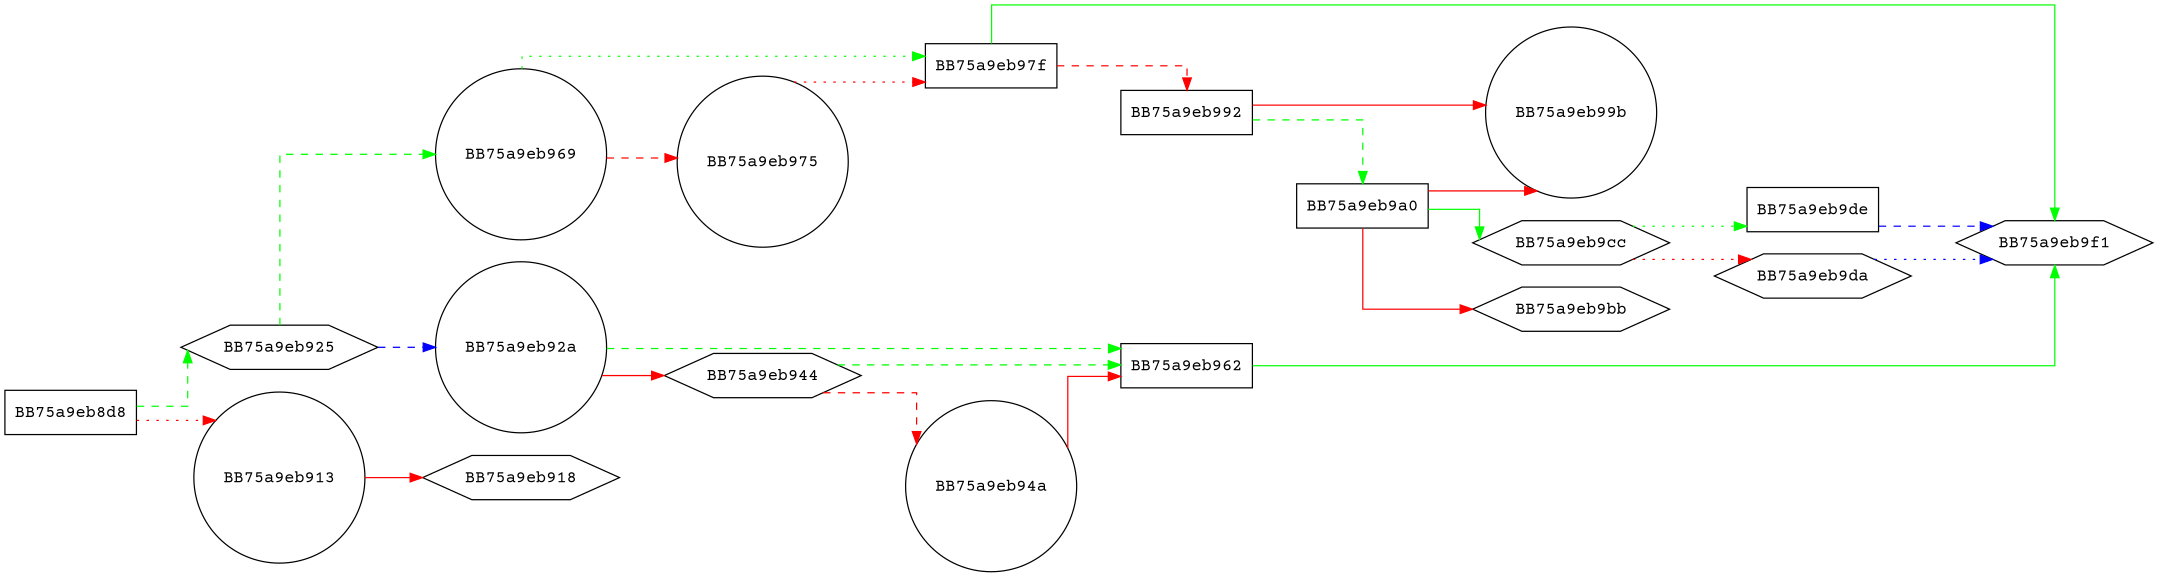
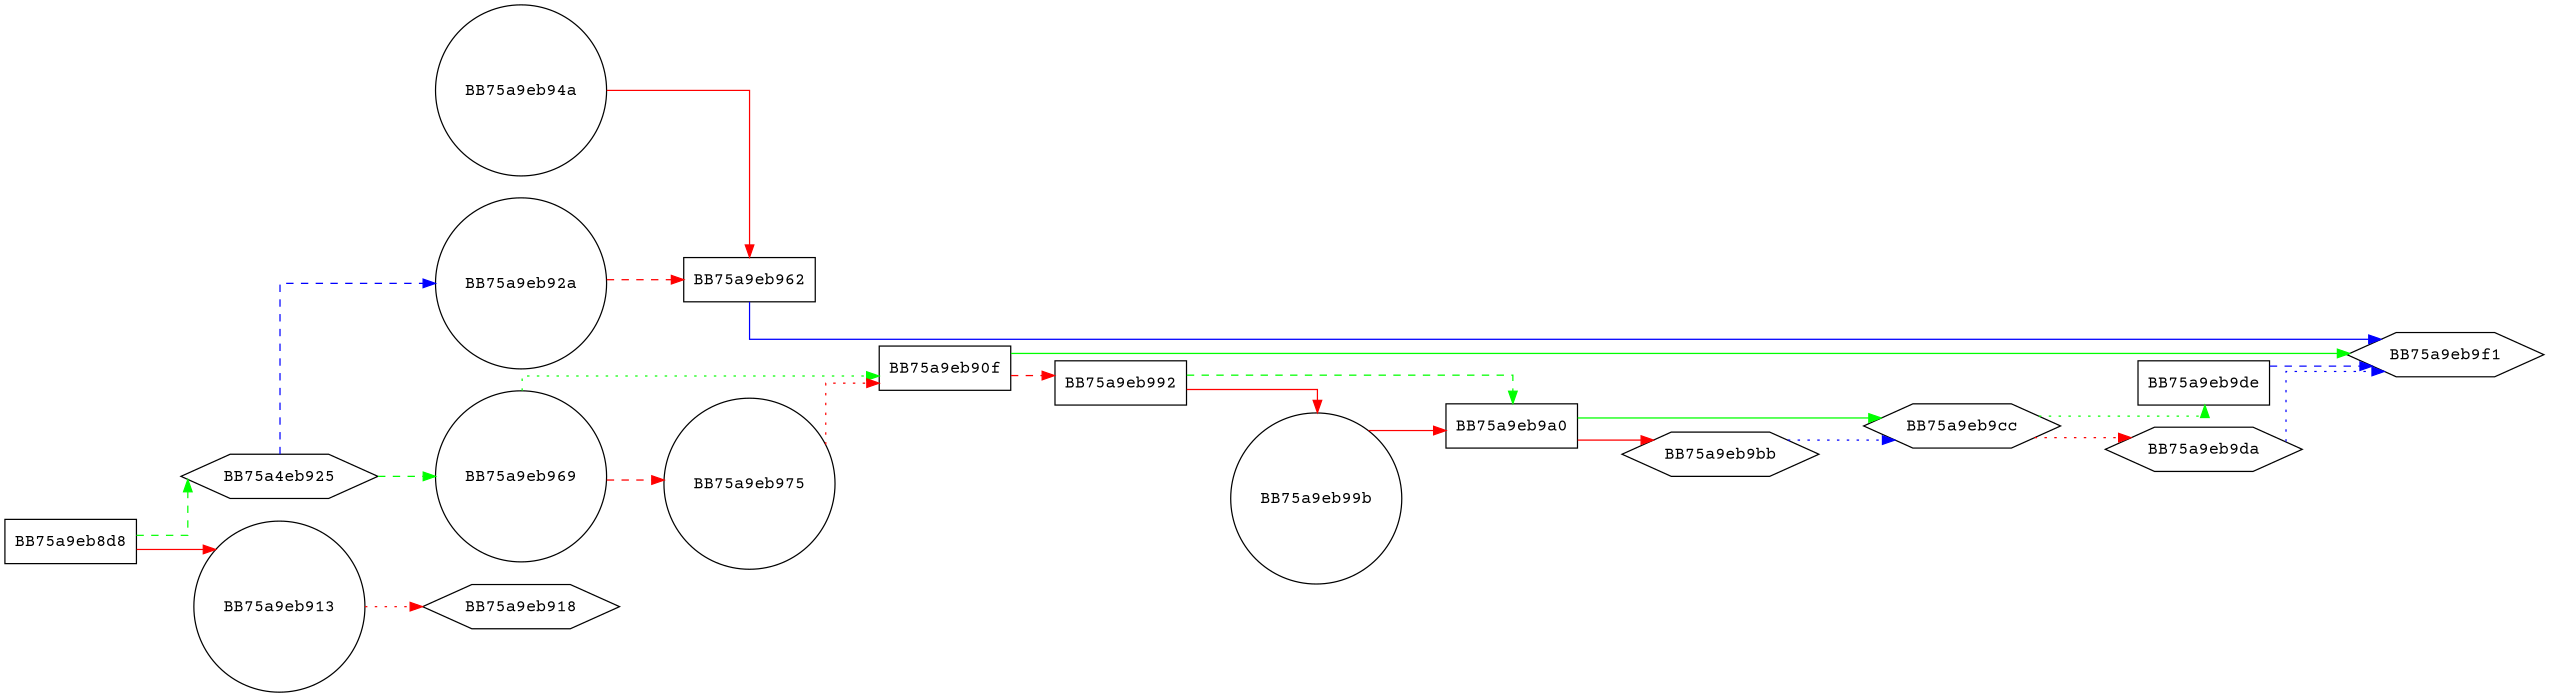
node "BB75a9eb97f": label "BB75a9eb97f" -> "BB75a9eb90f"
edge "BB75a9eb9a0" -> "BB75a9eb99b": reversed
node "BB75a9eb925": label "BB75a9eb925" -> "BB75a4eb925"
edge "BB75a9eb92a" -> "BB75a9eb962": color green -> red
edge "BB75a9eb962" -> "BB75a9eb9f1": color green -> blue
node "BB75a9eb944": removed
edge "BB75a9eb8d8" -> "BB75a9eb913": style dotted -> solid
edge "BB75a9eb9bb" -> "BB75a9eb9cc": added
edge "BB75a9eb913" -> "BB75a9eb918": style solid -> dotted
